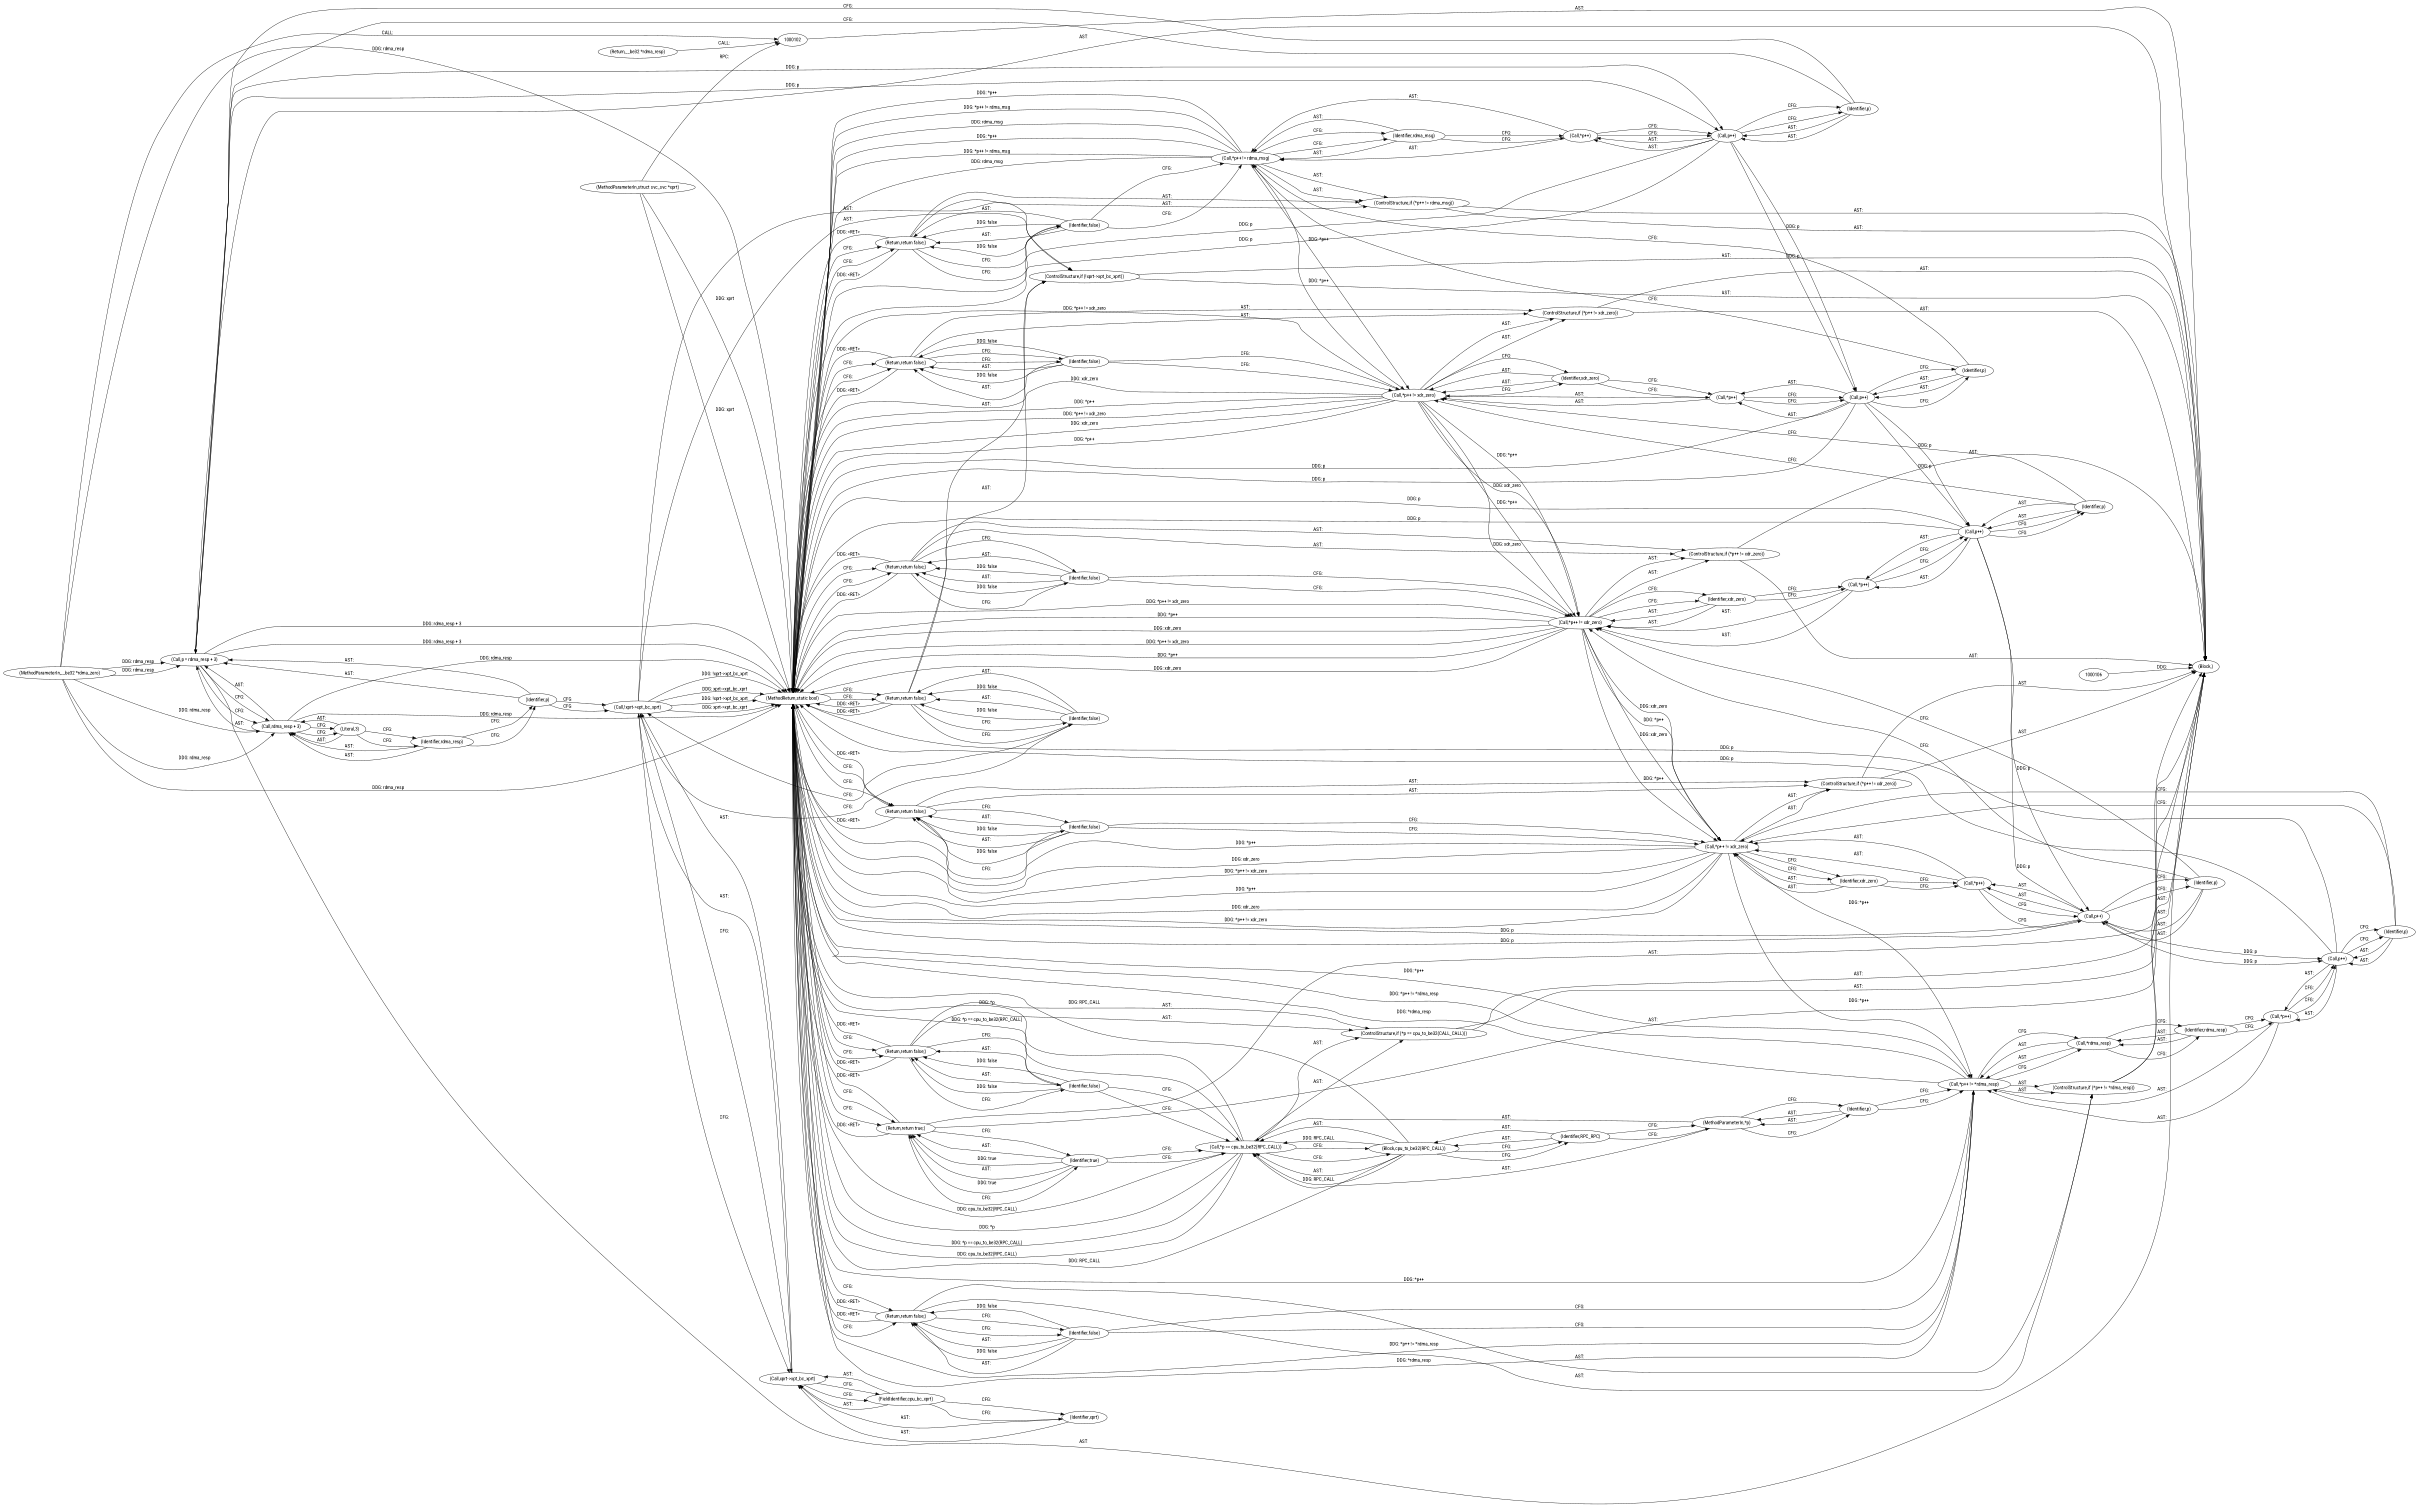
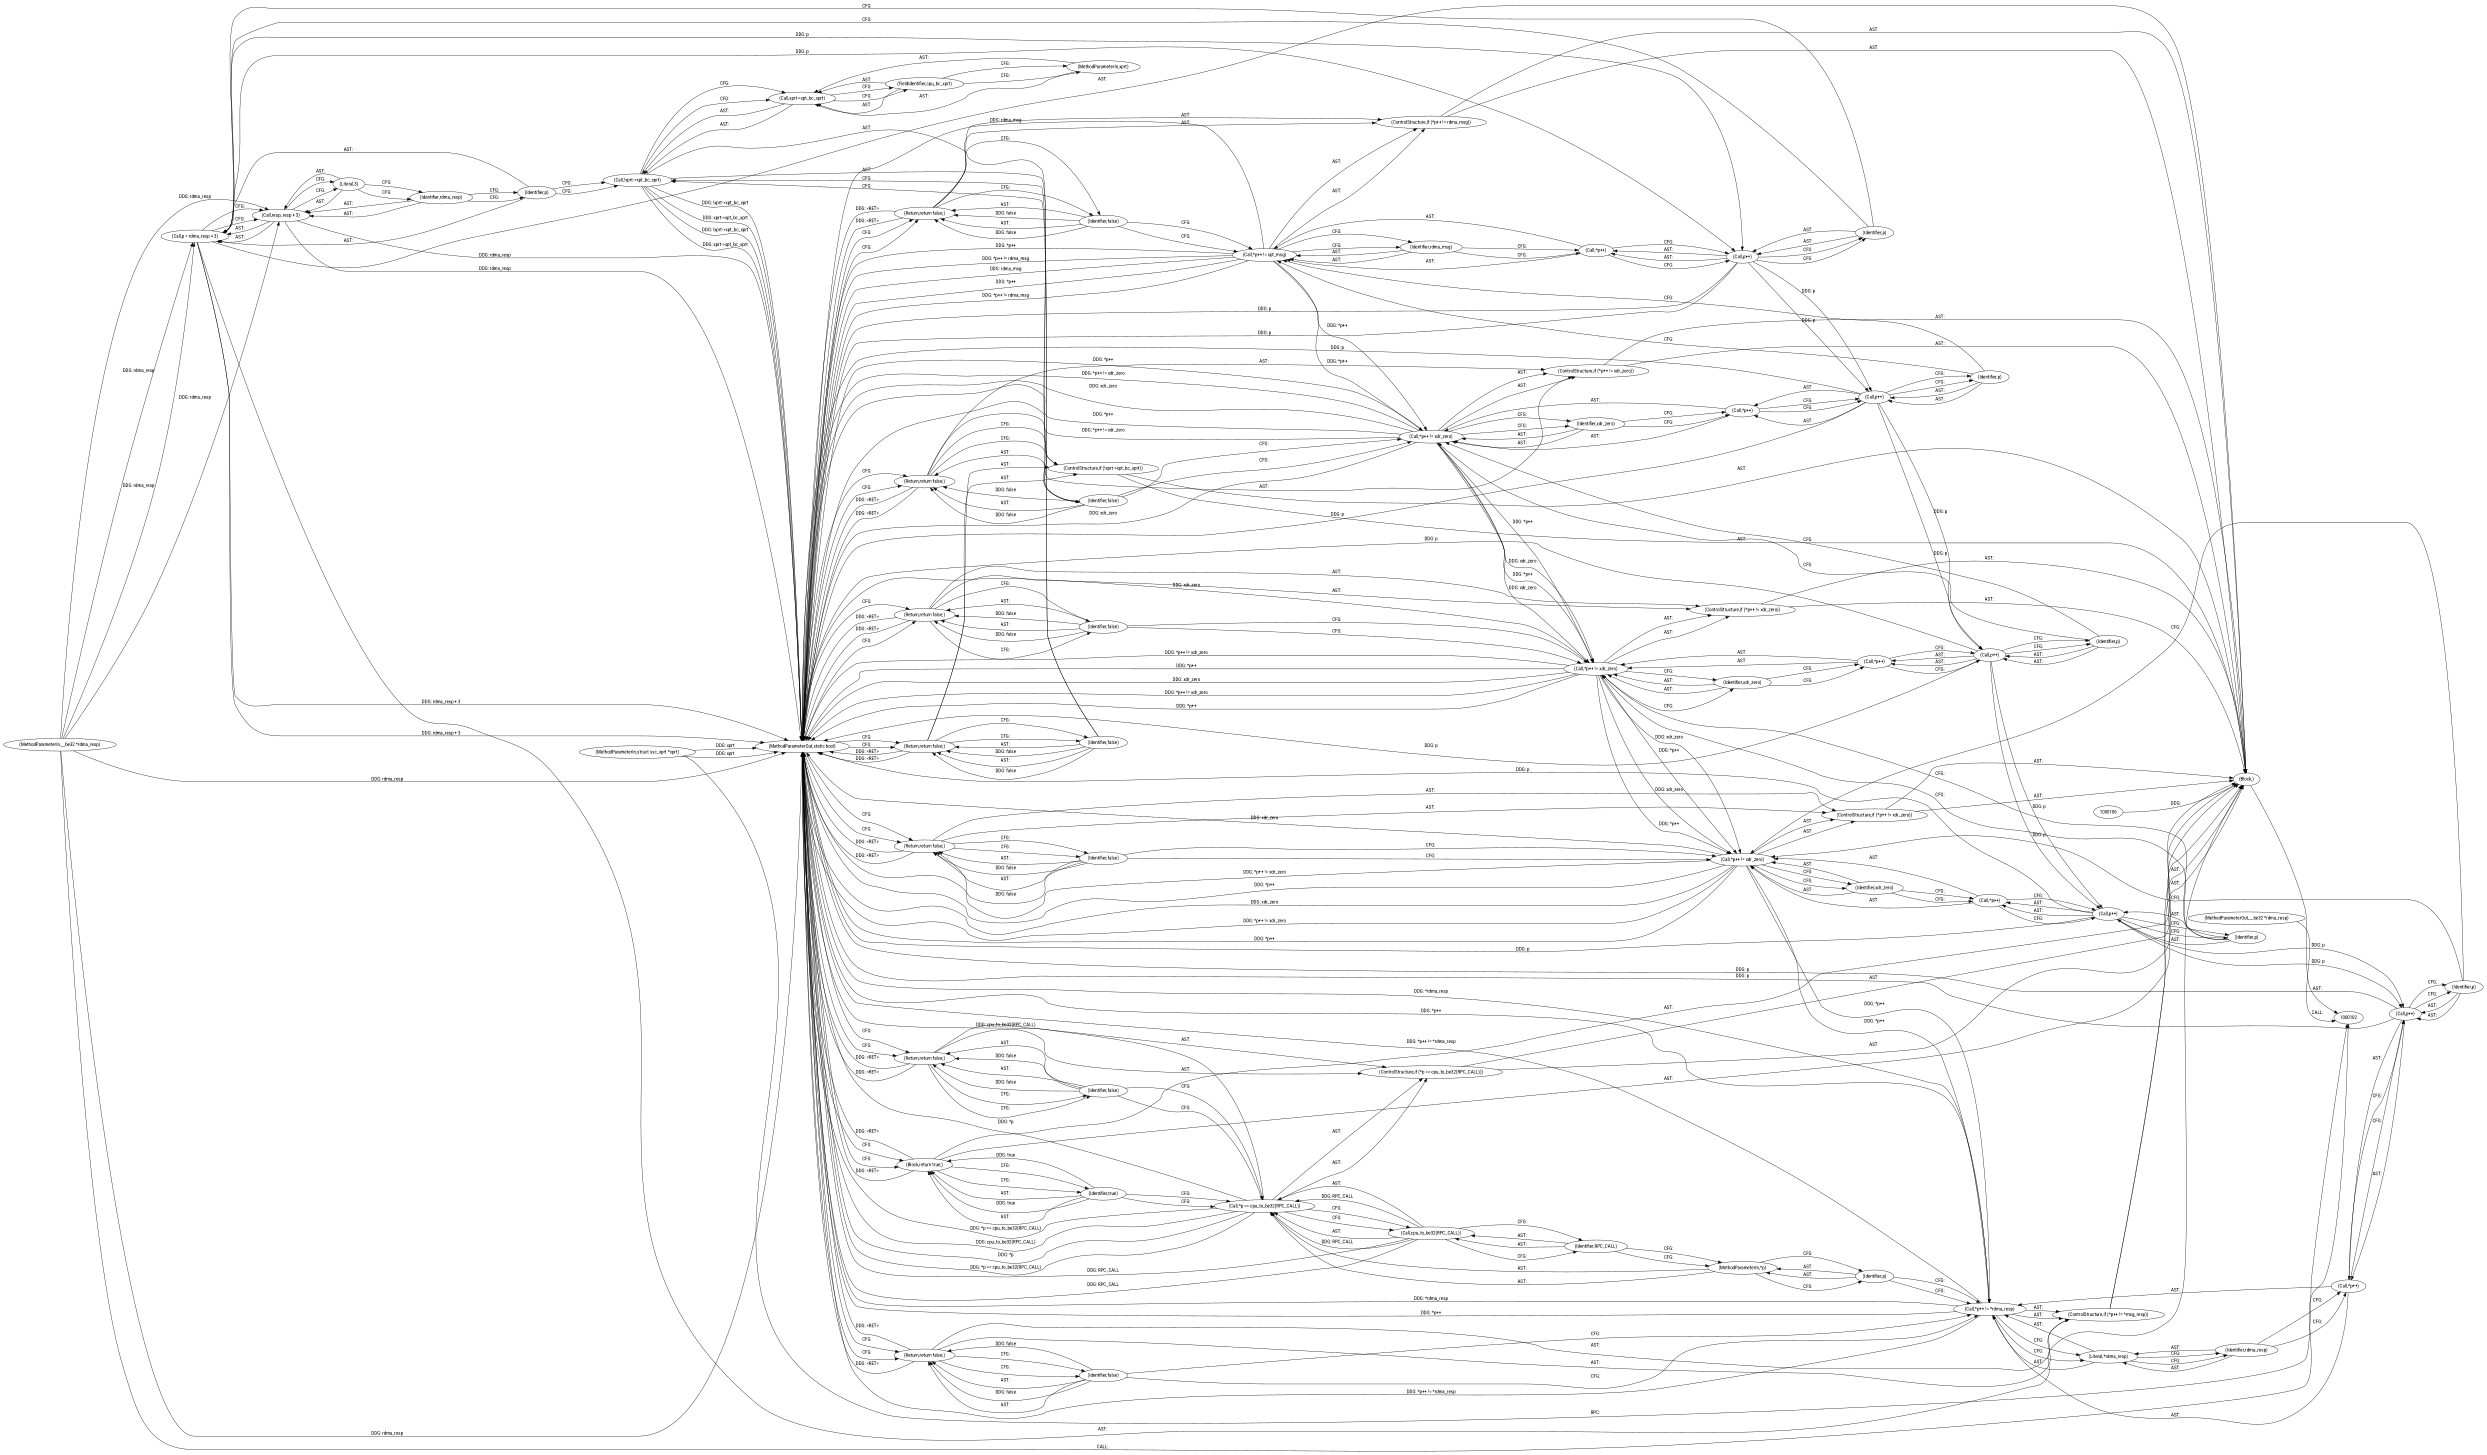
edge "1000102" -> "(Block,)": reversed
node "(Return,__be32 *rdma_resp)": label "(Return,__be32 *rdma_resp)" -> "(MethodParameterOut,__be32 *rdma_resp)"
node "(Call,*p++ != rdma_msg)": label "(Call,*p++ != rdma_msg)" -> "(Call,*p++ != xpt_msg)"
node "(MethodParameterIn,struct svc_svc *xprt)": label "(MethodParameterIn,struct svc_svc *xprt)" -> "(MethodParameterIn,struct svc_xprt *xprt)"
node "(MethodParameterIn,__be32 *rdma_zero)": label "(MethodParameterIn,__be32 *rdma_zero)" -> "(MethodParameterIn,__be32 *rdma_resp)"
node "(MethodReturn,static bool)": label "(MethodReturn,static bool)" -> "(MethodParameterOut,static bool)"
node "(Call,rdma_resp + 3)": label "(Call,rdma_resp + 3)" -> "(Call,resp_resp + 3)"
node "(ControlStructure,if (*p == cpu_to_be32(CALL_CALL)))": label "(ControlStructure,if (*p == cpu_to_be32(CALL_CALL)))" -> "(ControlStructure,if (*p == cpu_to_be32(RPC_CALL)))"
node "(Call,*rdma_resp)": label "(Call,*rdma_resp)" -> "(Literal,*rdma_resp)"
node "(ControlStructure,if (*p++ != *rdma_resp))": label "(ControlStructure,if (*p++ != *rdma_resp))" -> "(ControlStructure,if (*p++ != *msg_resp))"
node "(Return,return true;)": label "(Return,return true;)" -> "(Block,return true;)"
node "(Identifier,RPC_RPC)": label "(Identifier,RPC_RPC)" -> "(Identifier,RPC_CALL)"
node "(Block,cpu_to_be32(RPC_CALL))": label "(Block,cpu_to_be32(RPC_CALL))" -> "(Call,cpu_to_be32(RPC_CALL))"
node "(Identifier,xprt)": label "(Identifier,xprt)" -> "(MethodParameterIn,xprt)"
